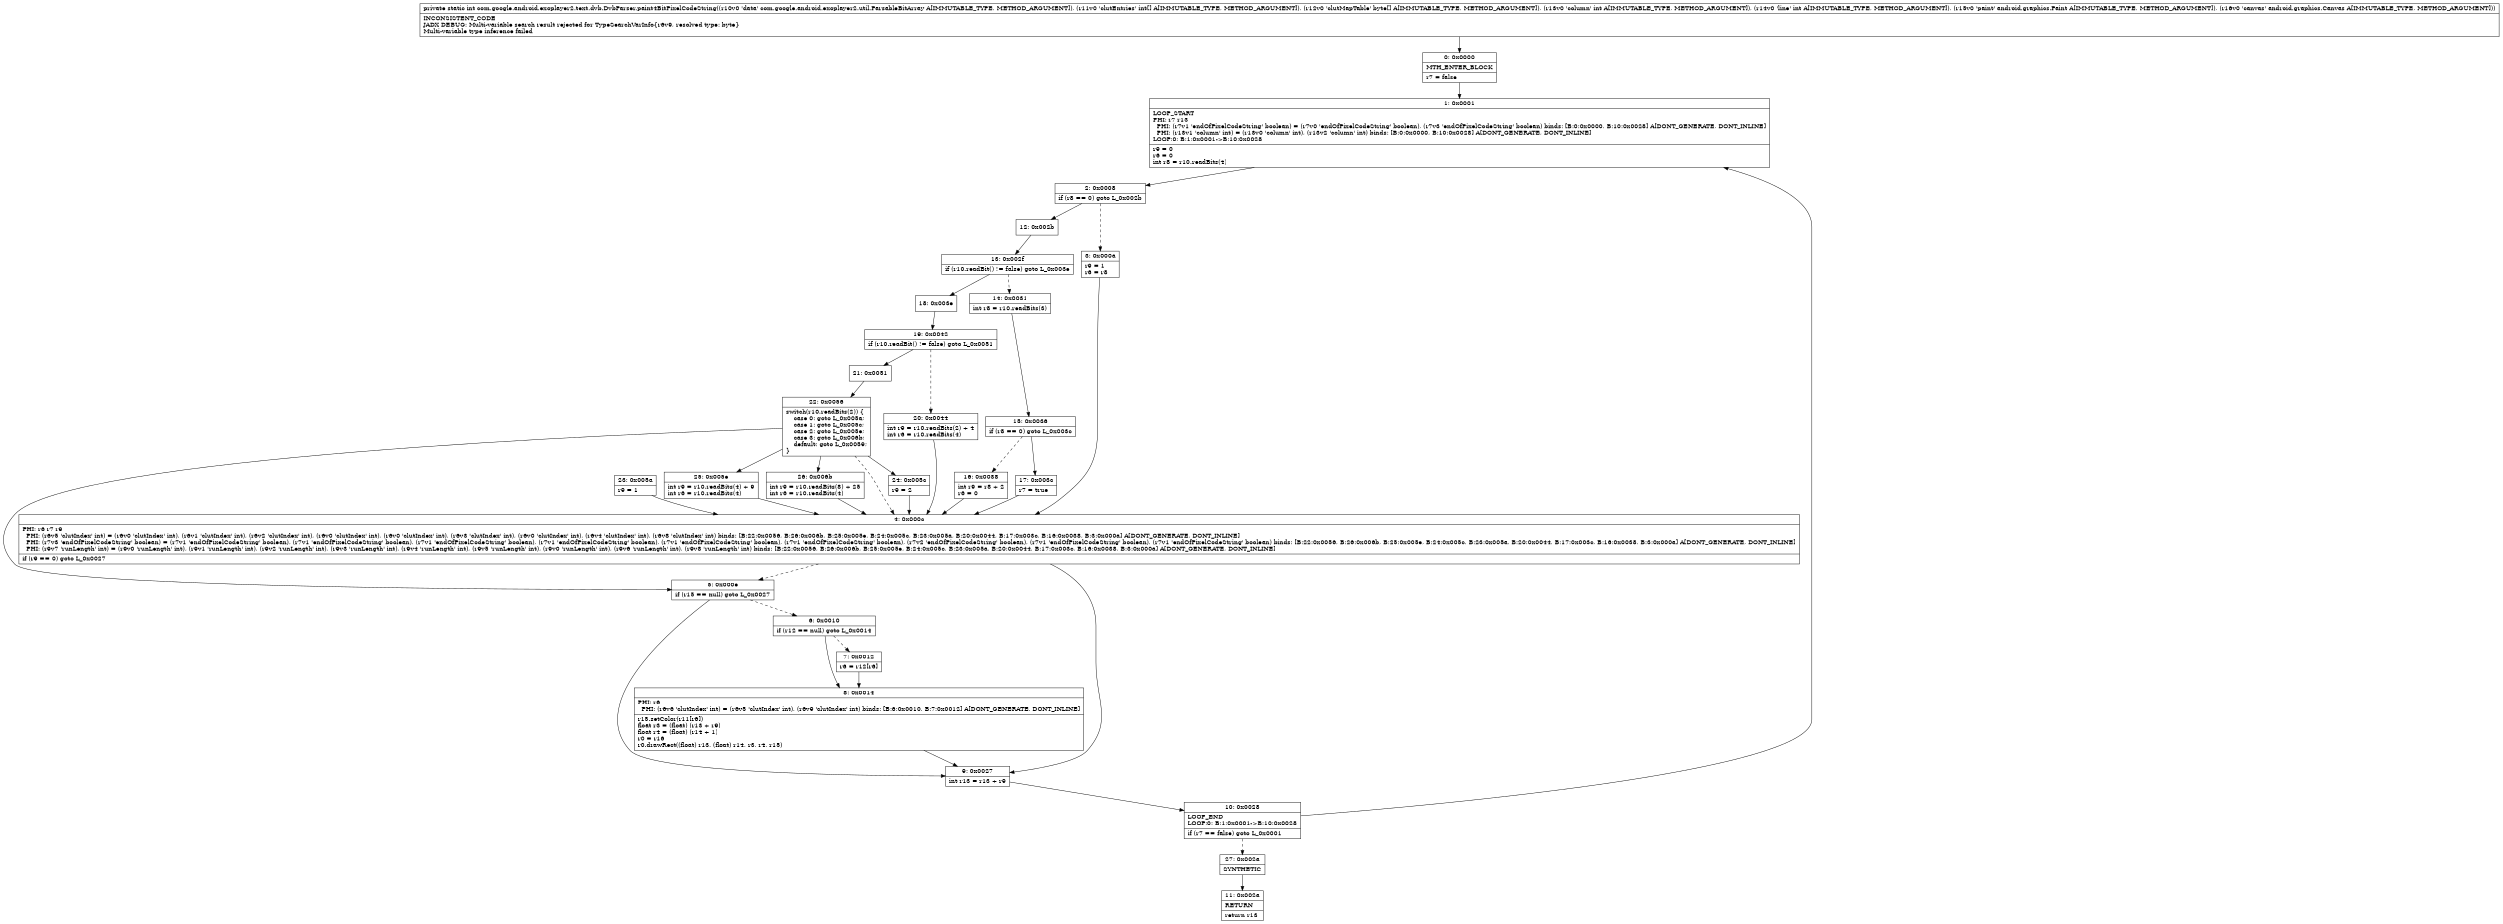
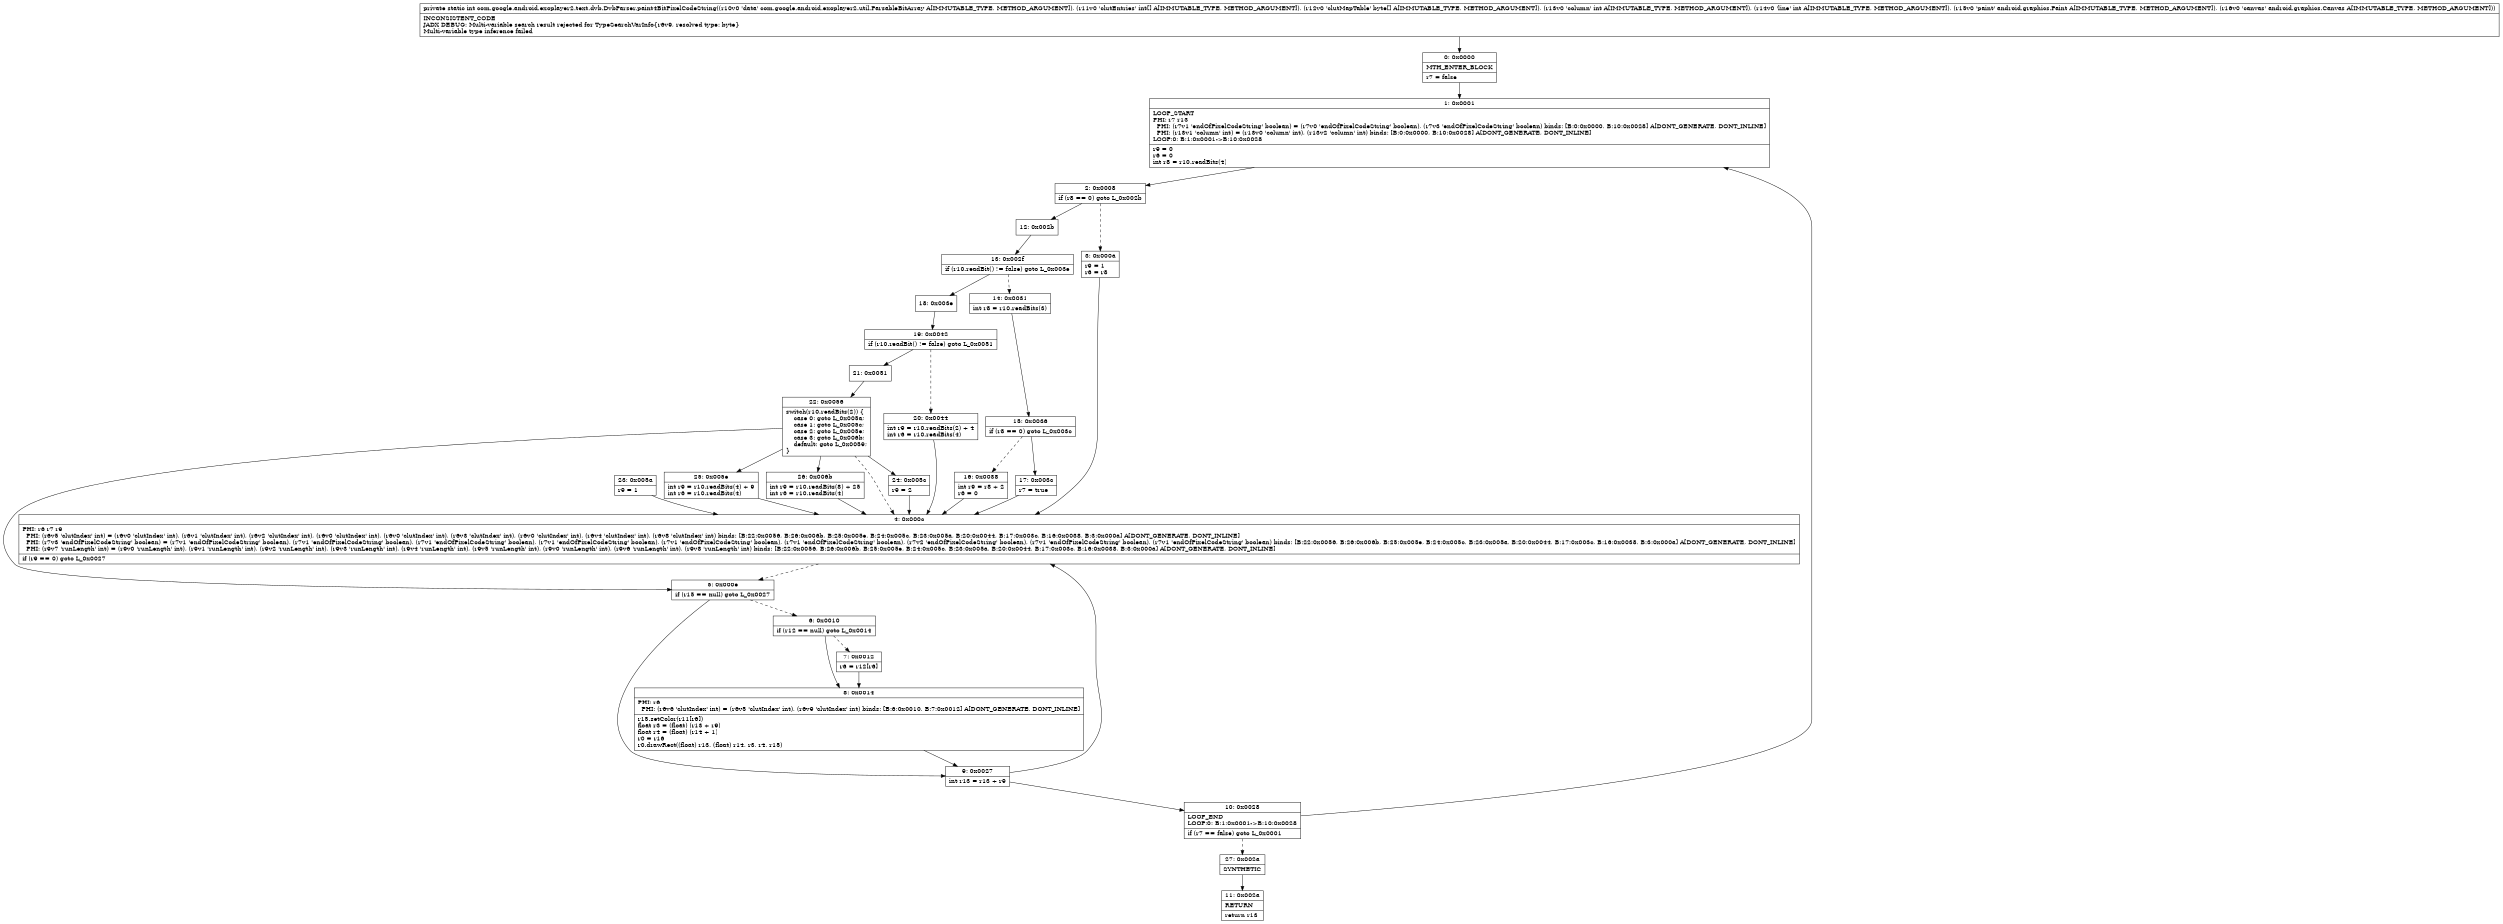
edge "4: 0x000c" -> "9: 0x0027": reversed
